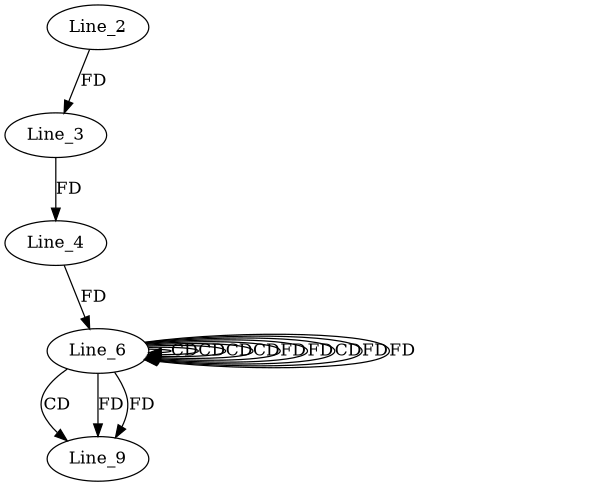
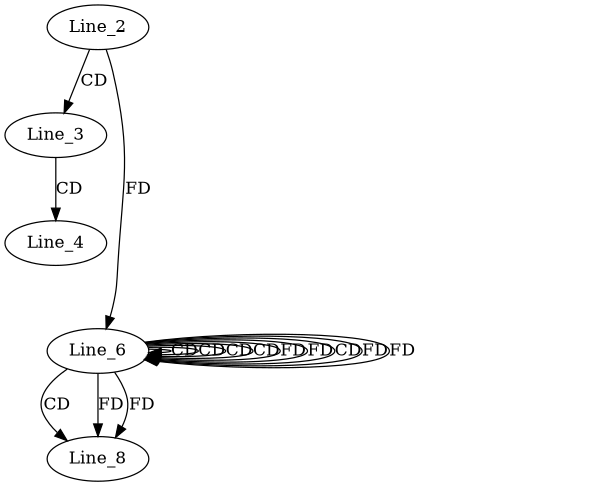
edge "Line_2" -> "Line_3": label "FD" -> "CD"
edge "Line_3" -> "Line_4": label "FD" -> "CD"
edge "Line_4" -> "Line_6": now "Line_2" -> "Line_6"
node "Line_9": label "Line_9" -> "Line_8"
